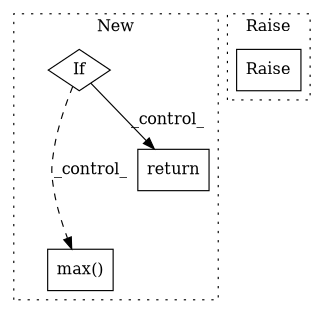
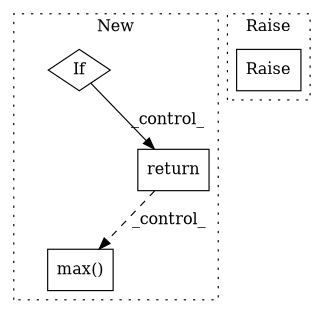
edge "If" -> "max()": now "return" -> "max()"
